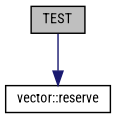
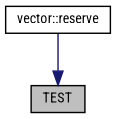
edge "TEST" -> "vector::reserve": reversed
